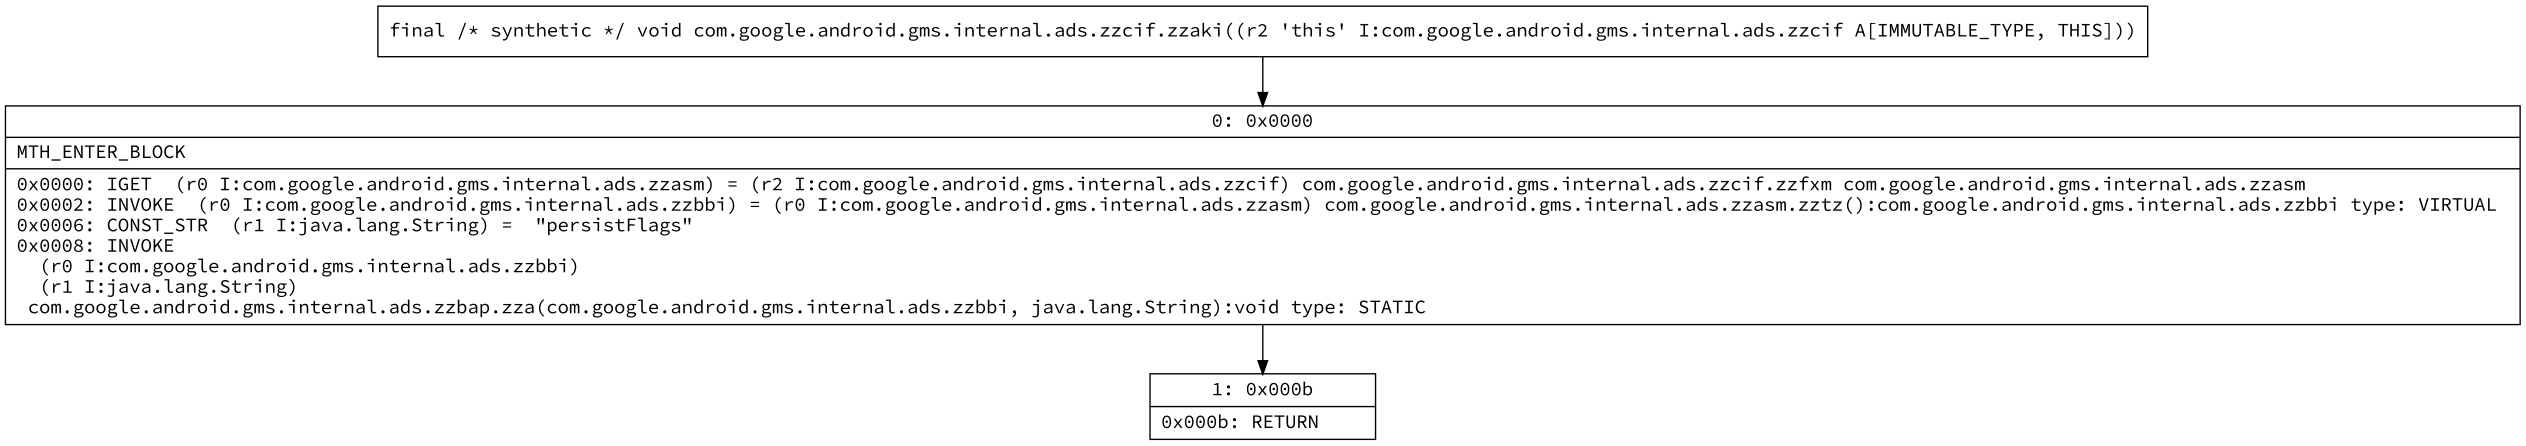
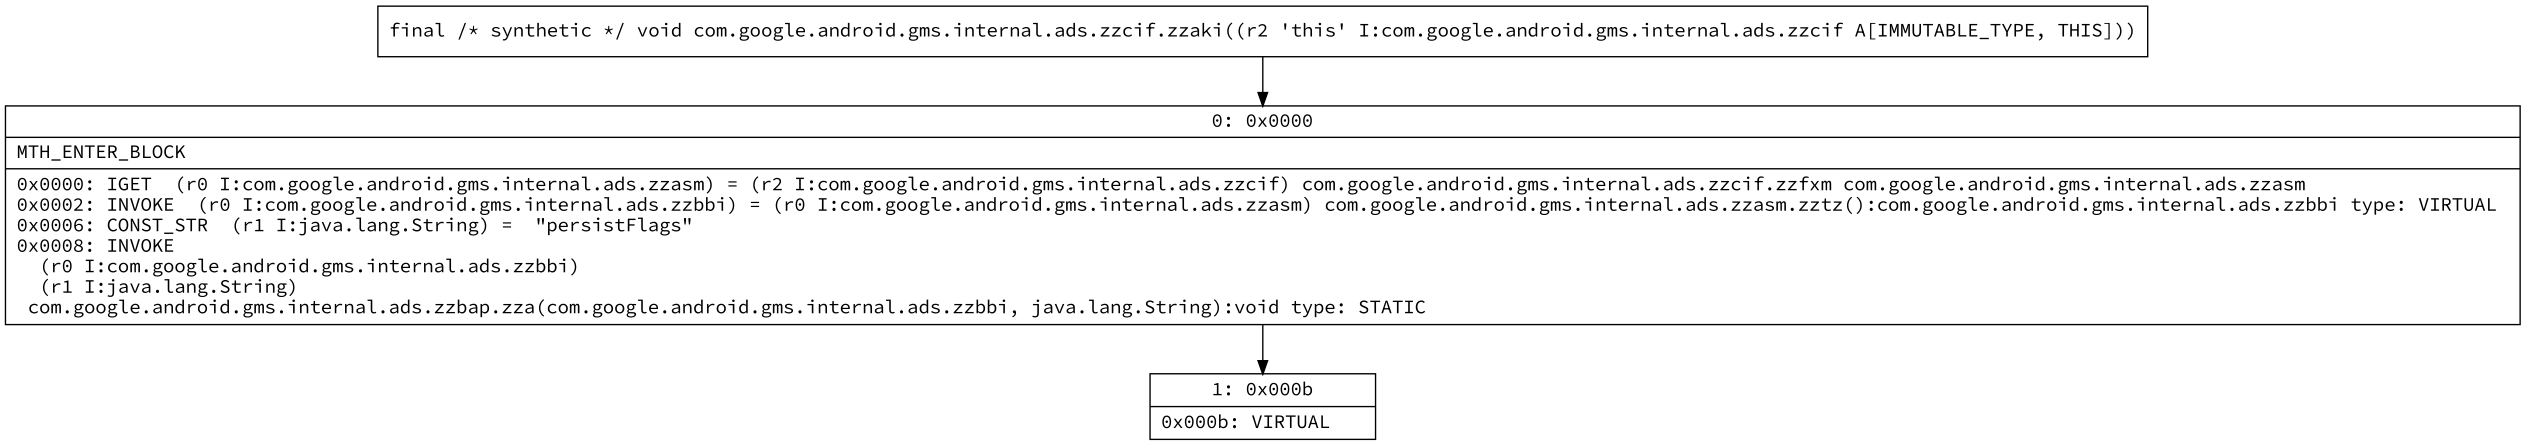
node "1: 0x000b": text "0x000b: RETURN" -> "0x000b: VIRTUAL"
